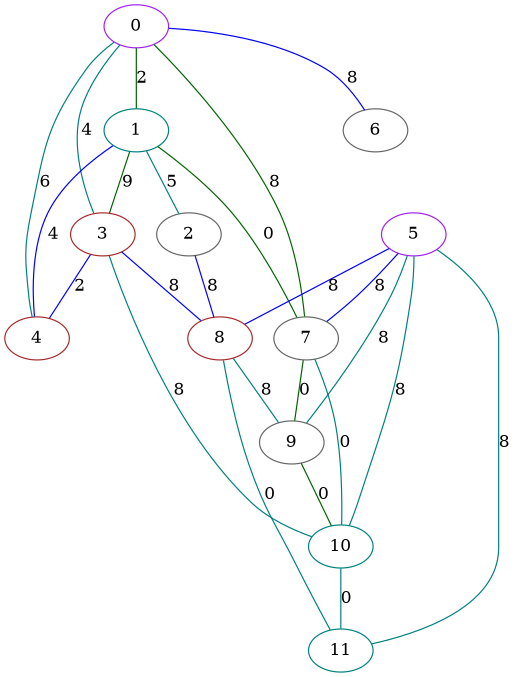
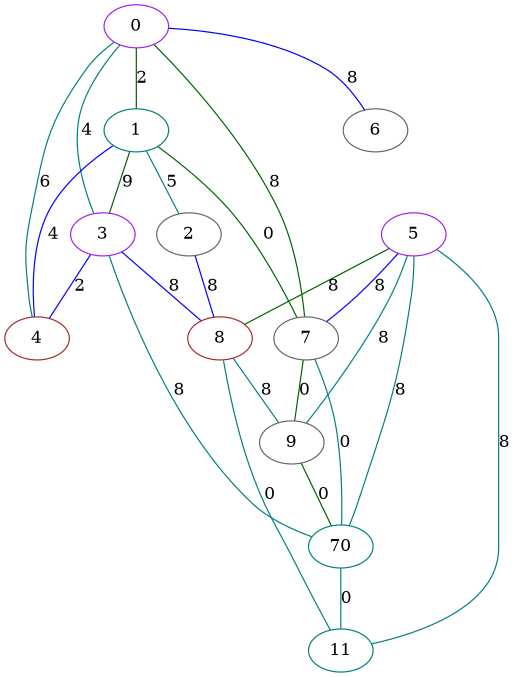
node "3": color brown -> purple
edge "5" -- "8": color blue -> darkgreen
node "10": label "10" -> "70"
